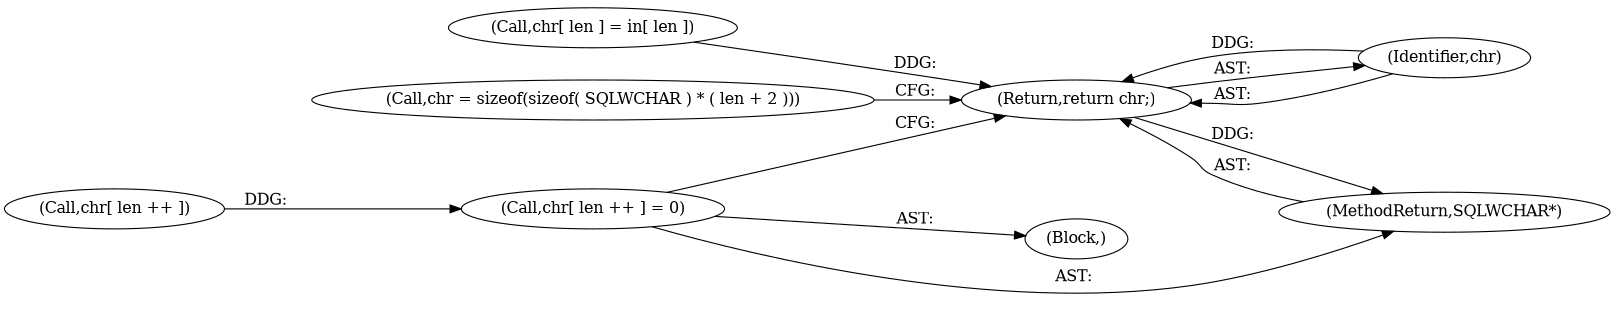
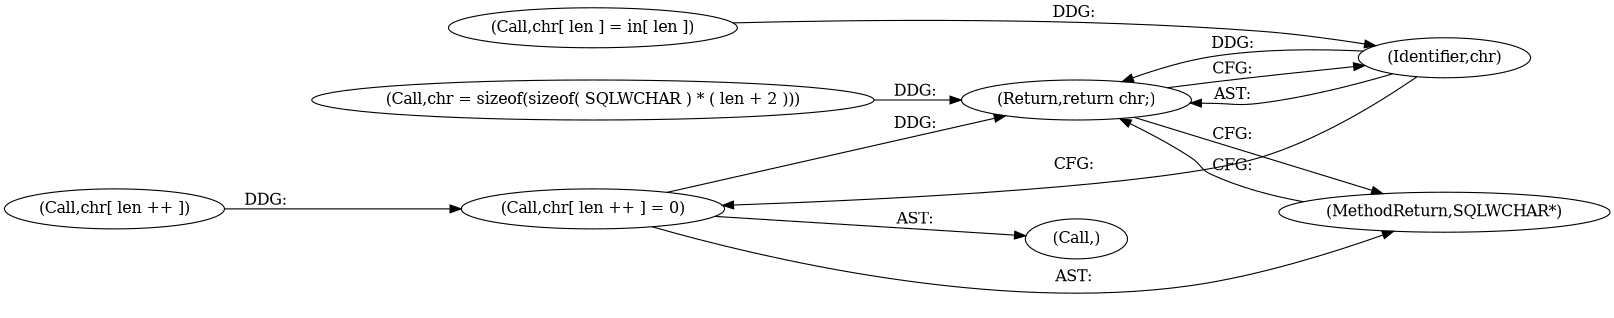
edge "(Call,chr[ len ] = in[ len ])" -> "(Return,return chr;)": now "(Call,chr[ len ] = in[ len ])" -> "(Identifier,chr)"
edge "(Return,return chr;)" -> "(Identifier,chr)": label "AST: " -> "CFG: "
edge "(Call,chr = sizeof(sizeof( SQLWCHAR ) * ( len + 2 )))" -> "(Return,return chr;)": label "CFG: " -> "DDG: "
edge "(Call,chr[ len ++ ] = 0)" -> "(Return,return chr;)": label "CFG: " -> "DDG: "
edge "(Return,return chr;)" -> "(MethodReturn,SQLWCHAR*)": label "DDG: " -> "CFG: "
edge "(MethodReturn,SQLWCHAR*)" -> "(Return,return chr;)": label "AST: " -> "CFG: "
edge "(Identifier,chr)" -> "(Call,chr[ len ++ ] = 0)": added, label "CFG:"
node "(Block,)": label "(Block,)" -> "(Call,)"
